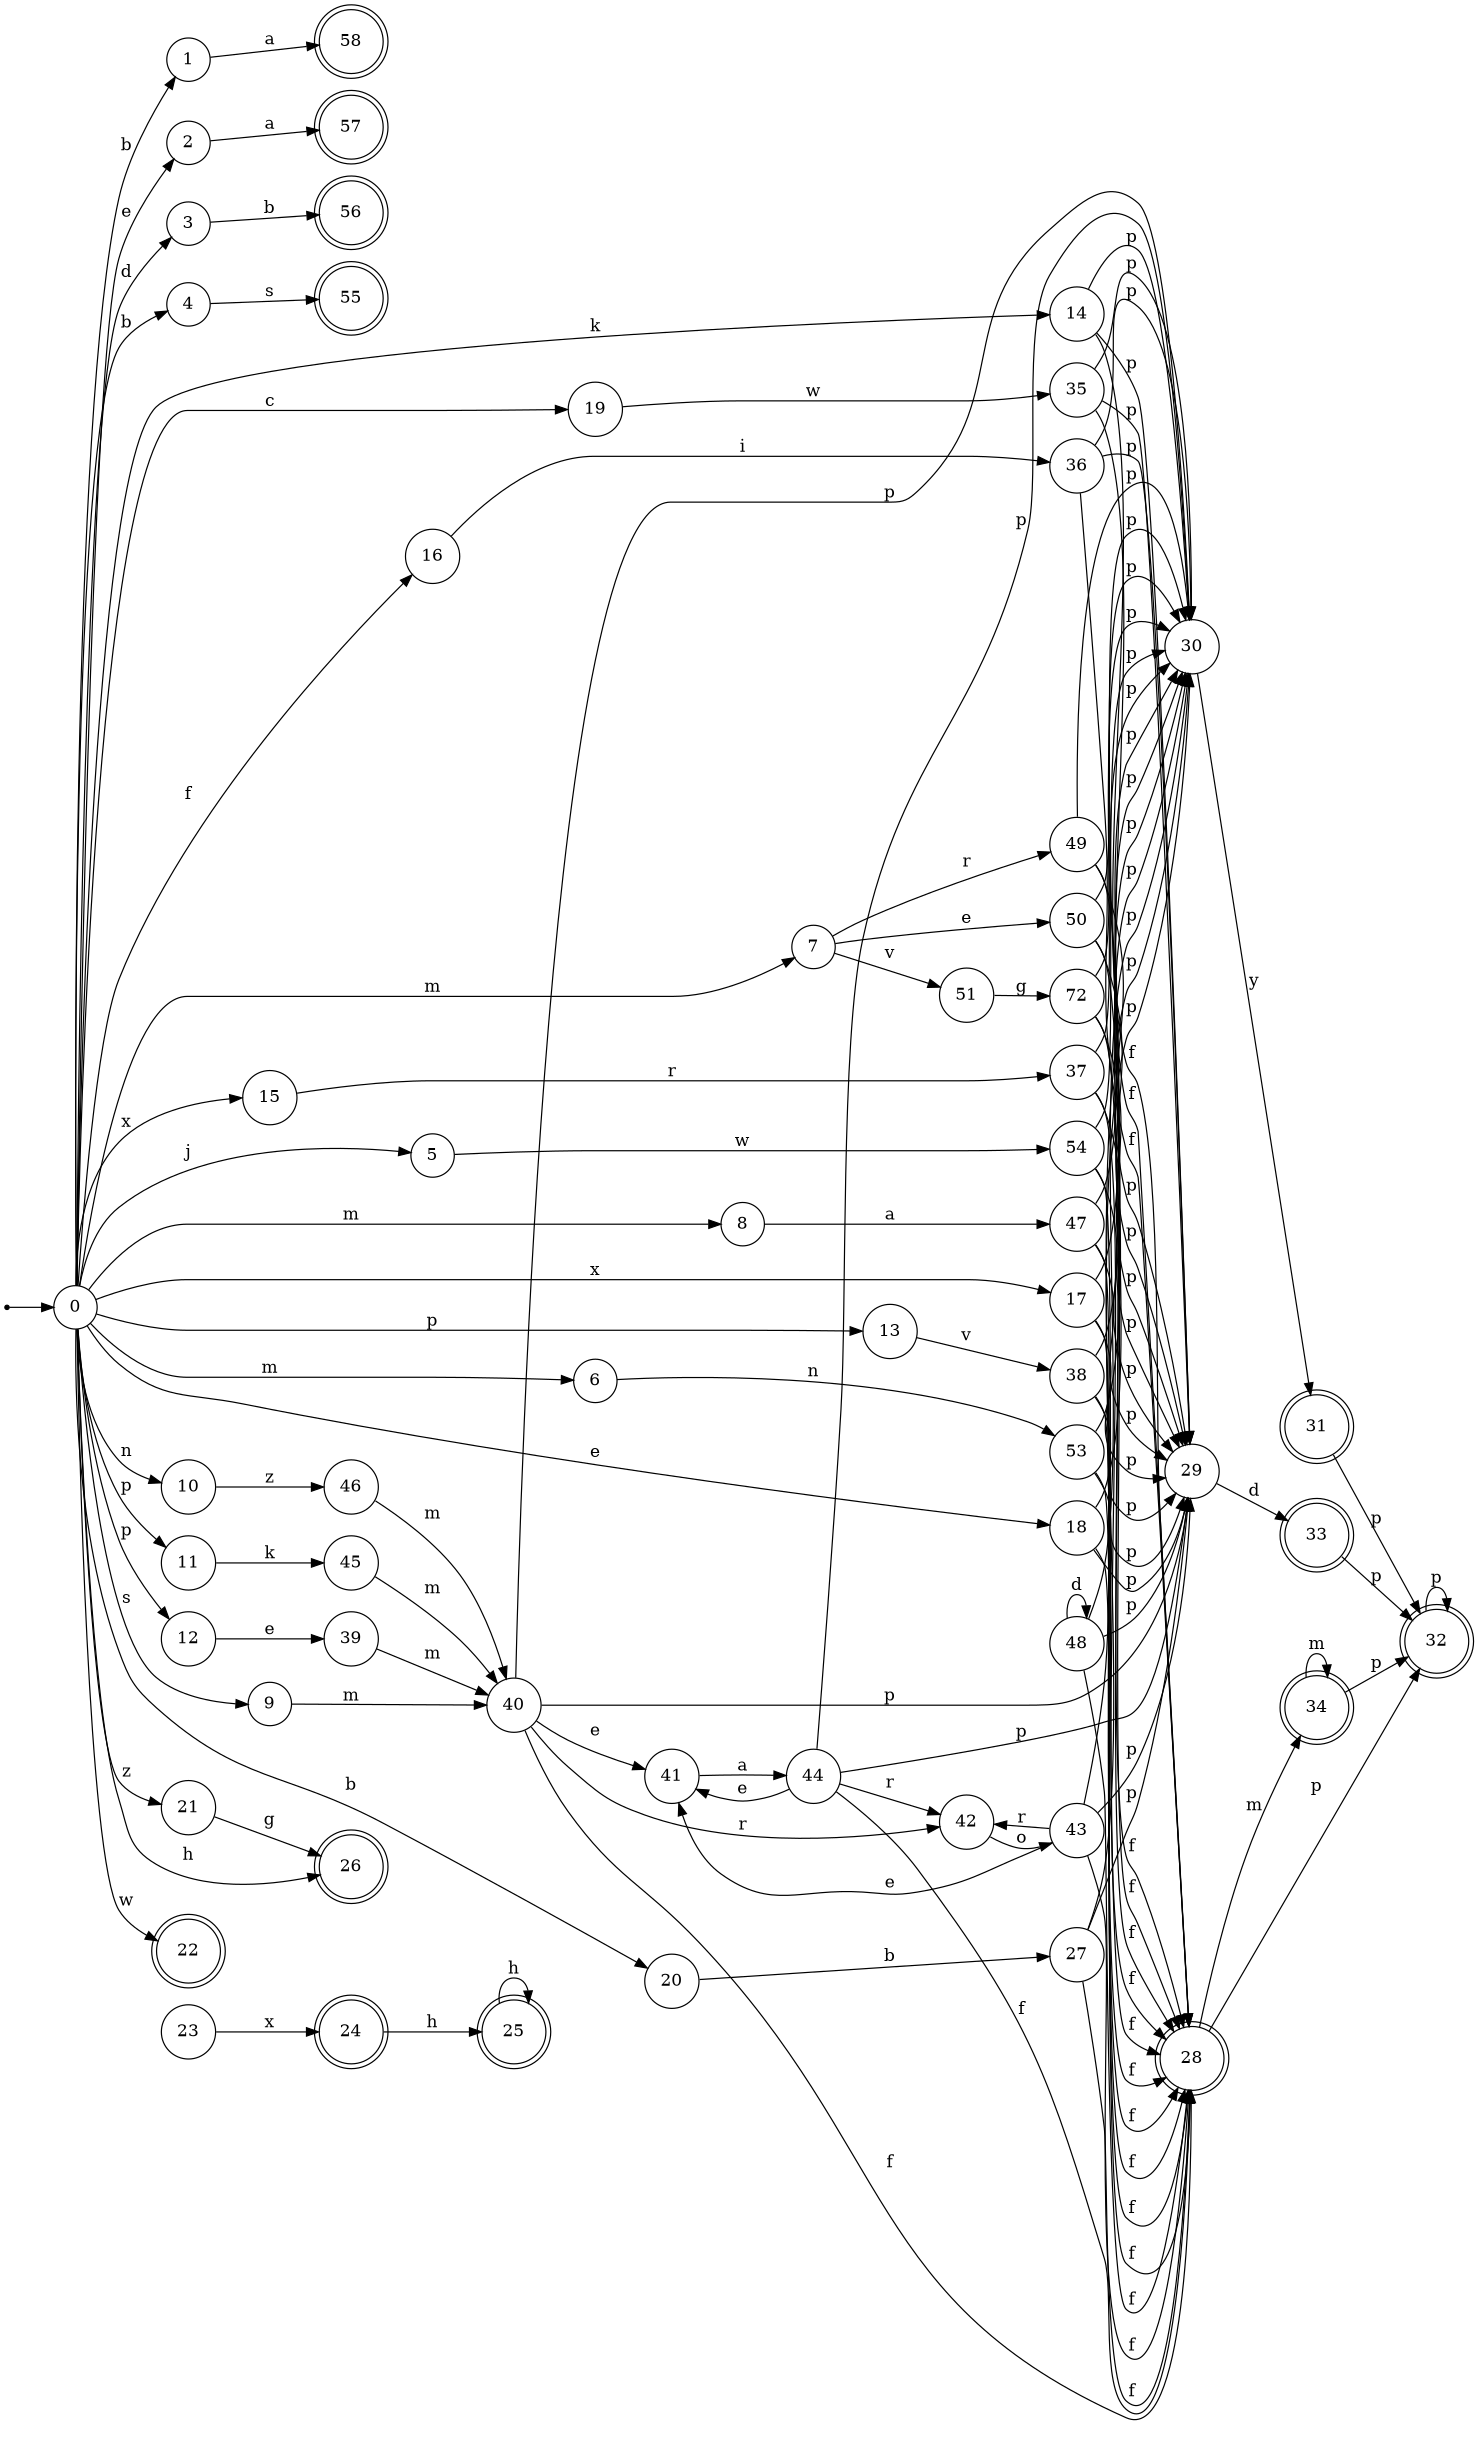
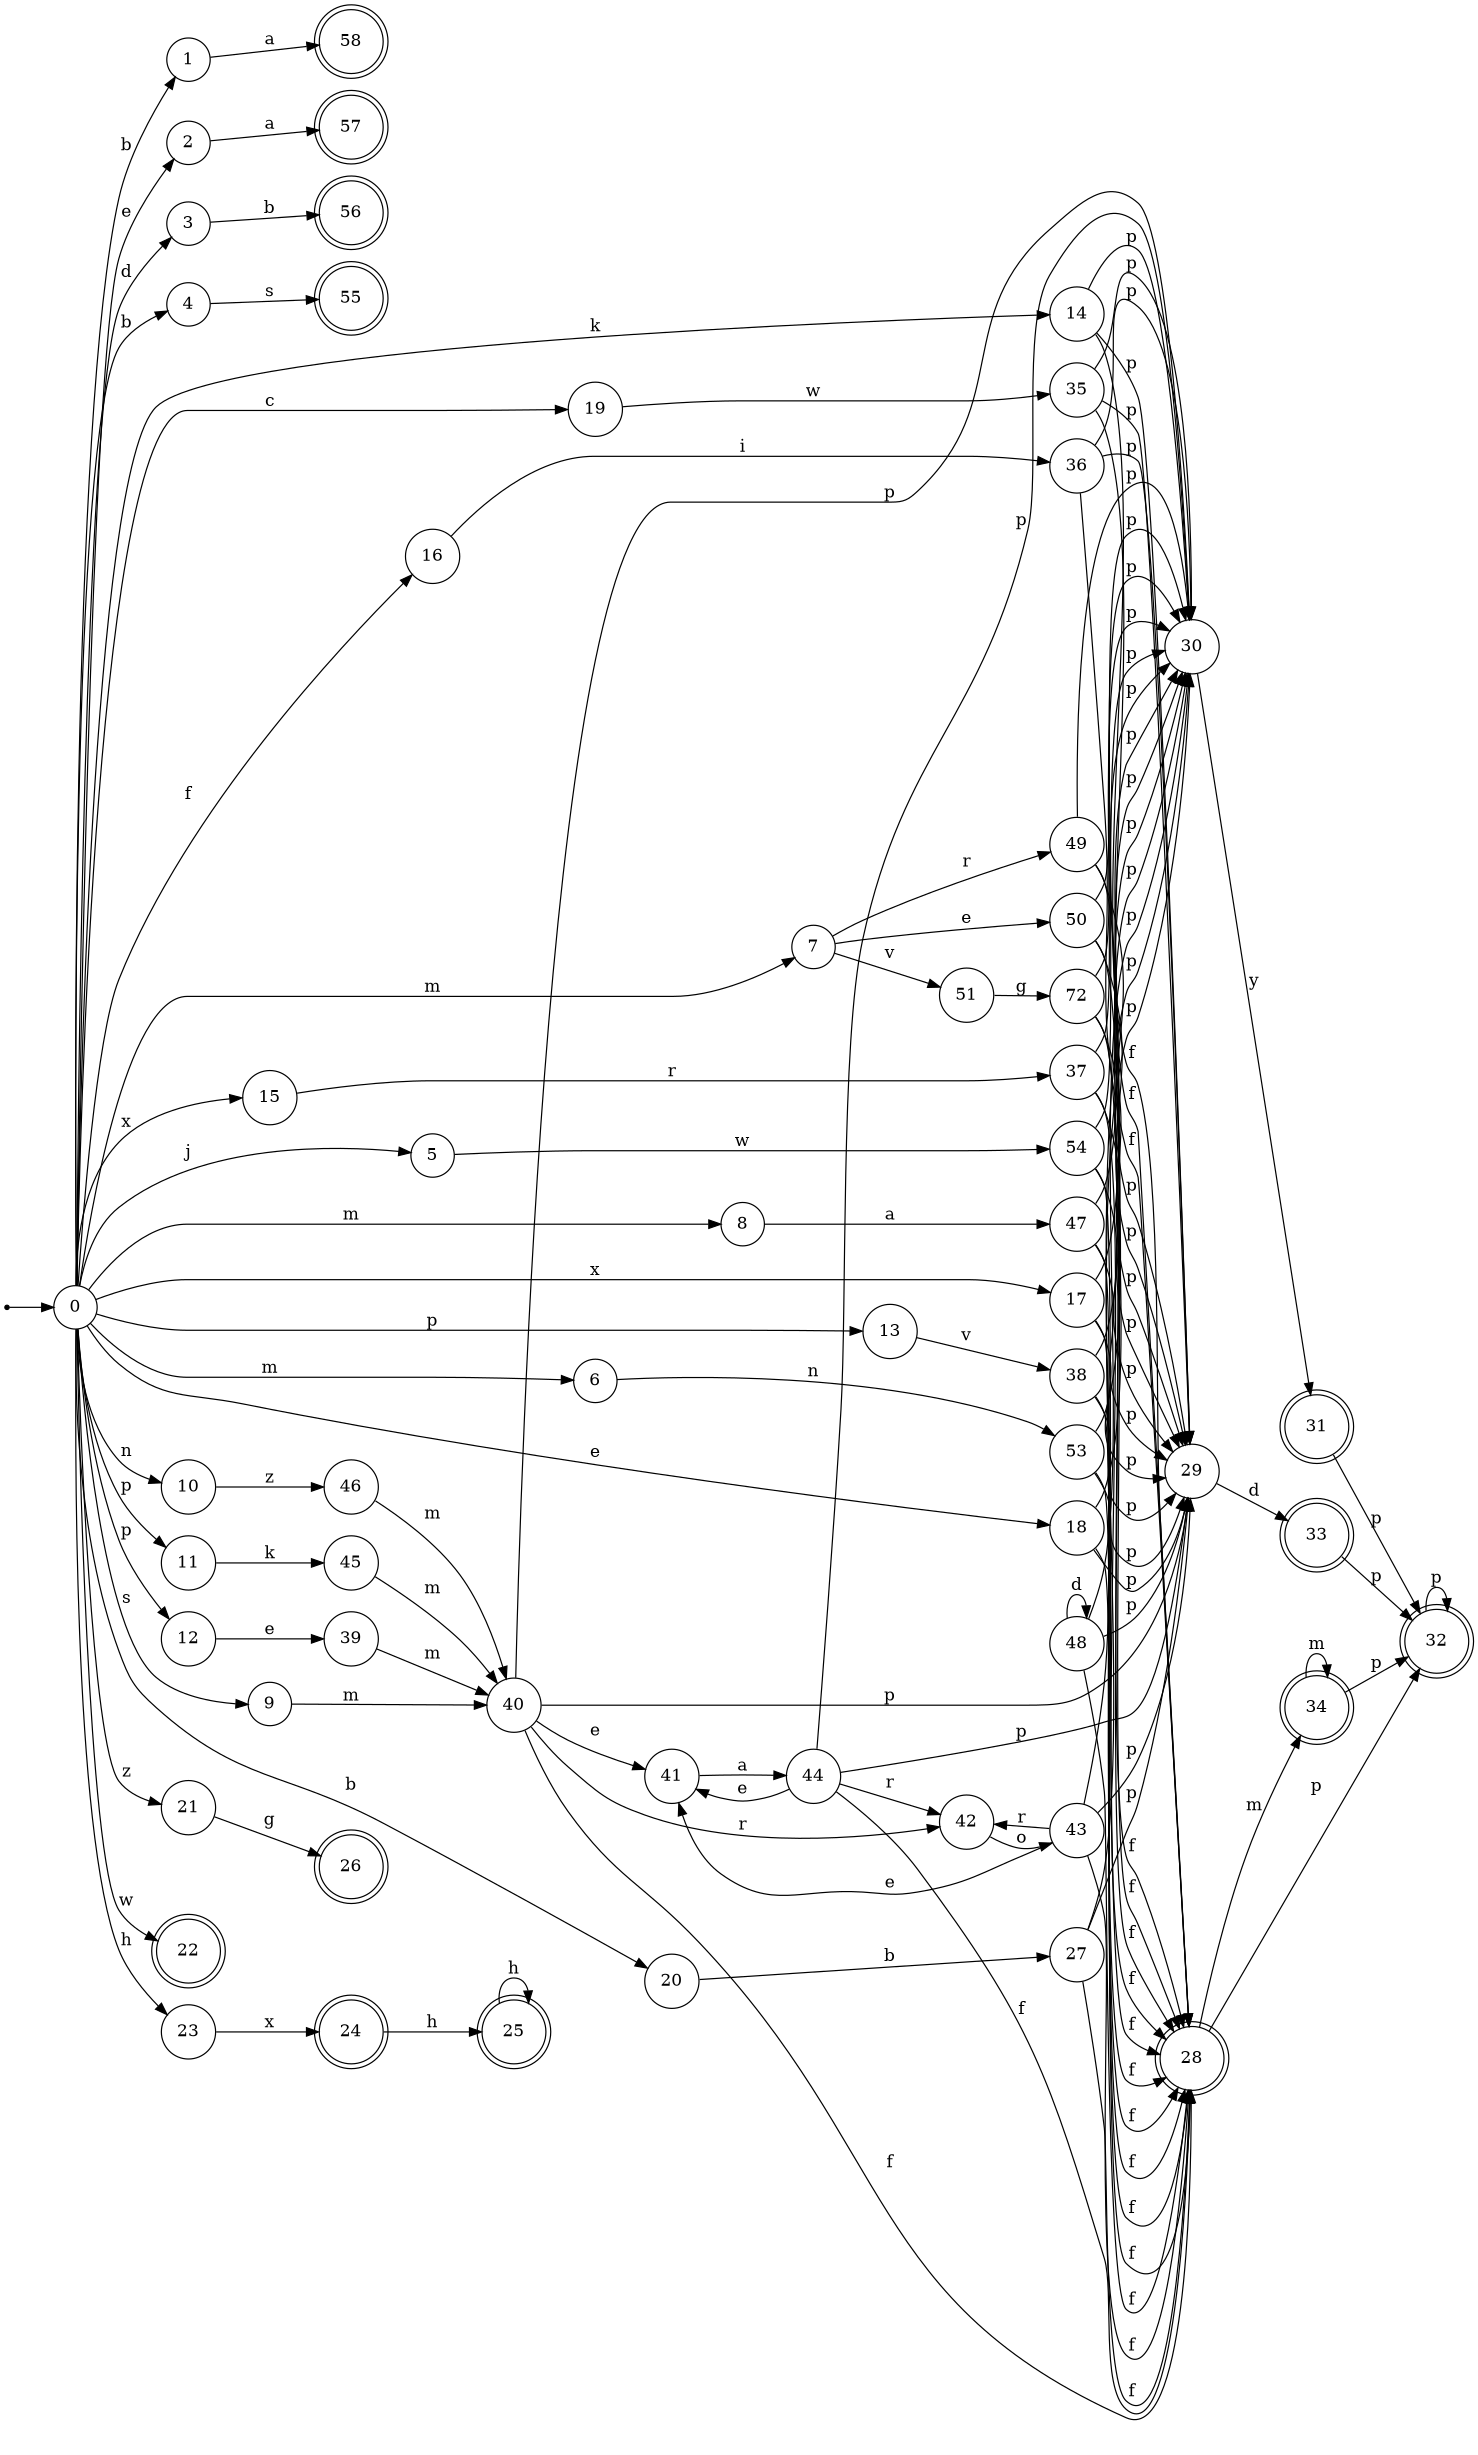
edge "0" -> "26": now "0" -> "23"
